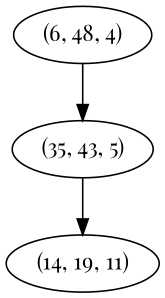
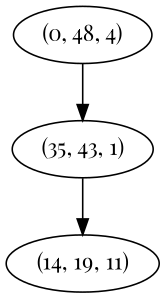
node "(6, 48, 4)": label "(6, 48, 4)" -> "(0, 48, 4)"
node "(35, 43, 5)": label "(35, 43, 5)" -> "(35, 43, 1)"
